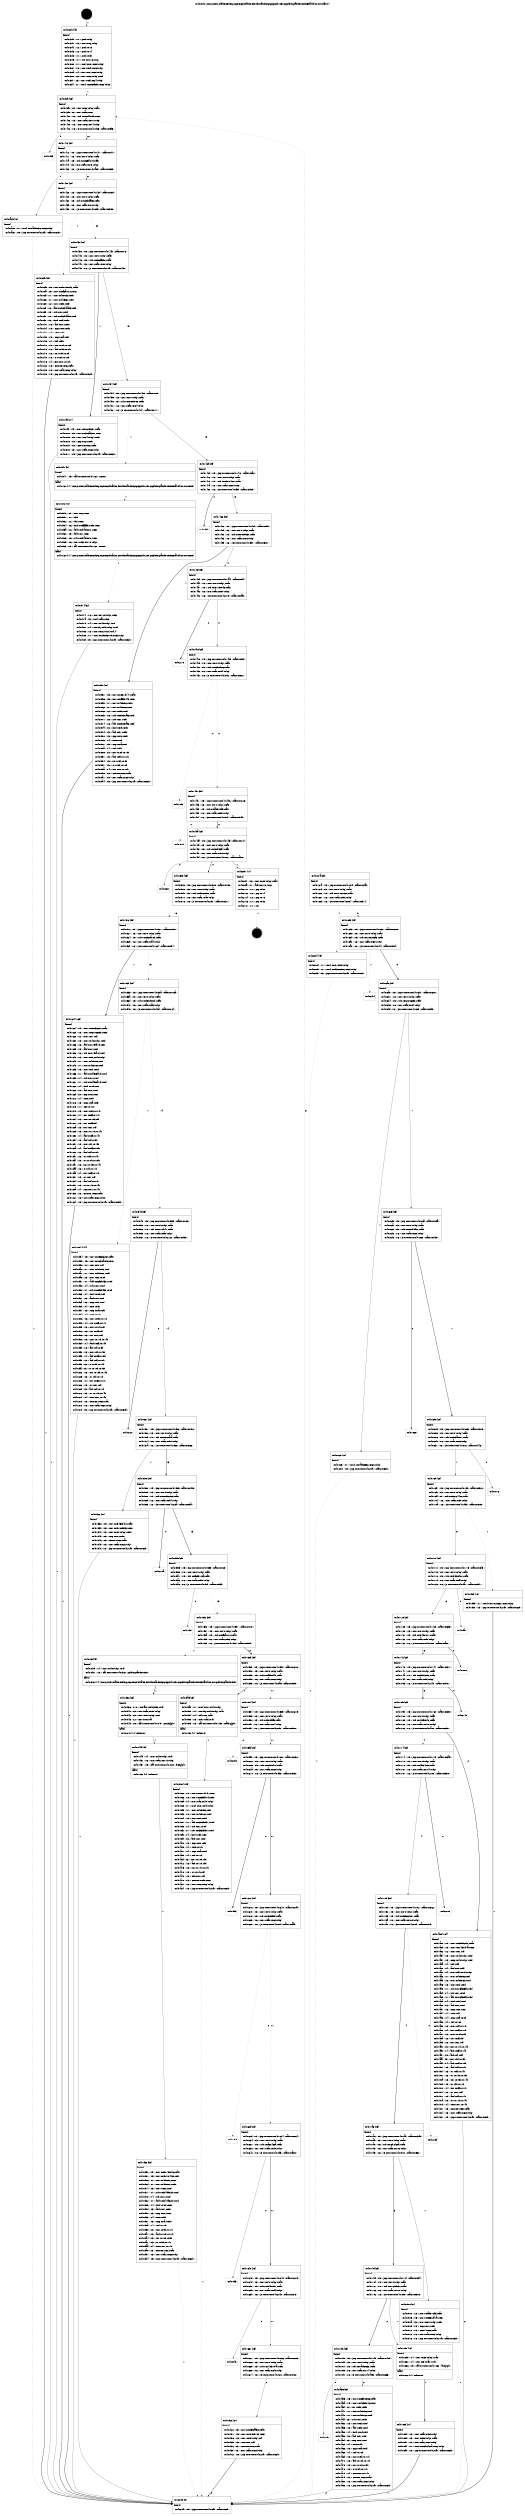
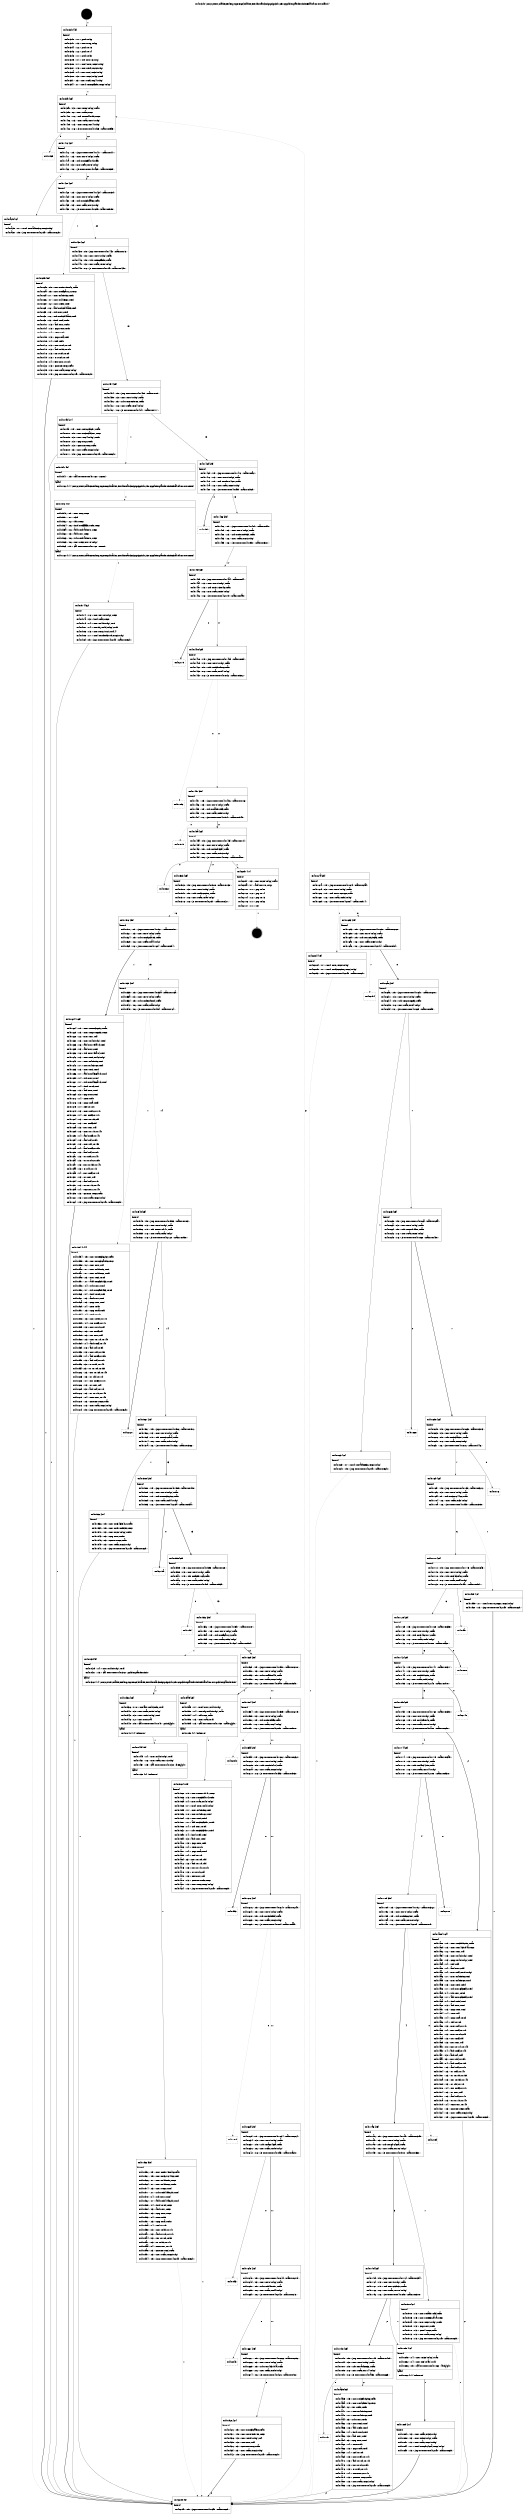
edge "0x40143e [22]" -> "0x4017fb [27]": removed, label "1"
node "0x401951 [88]": removed
